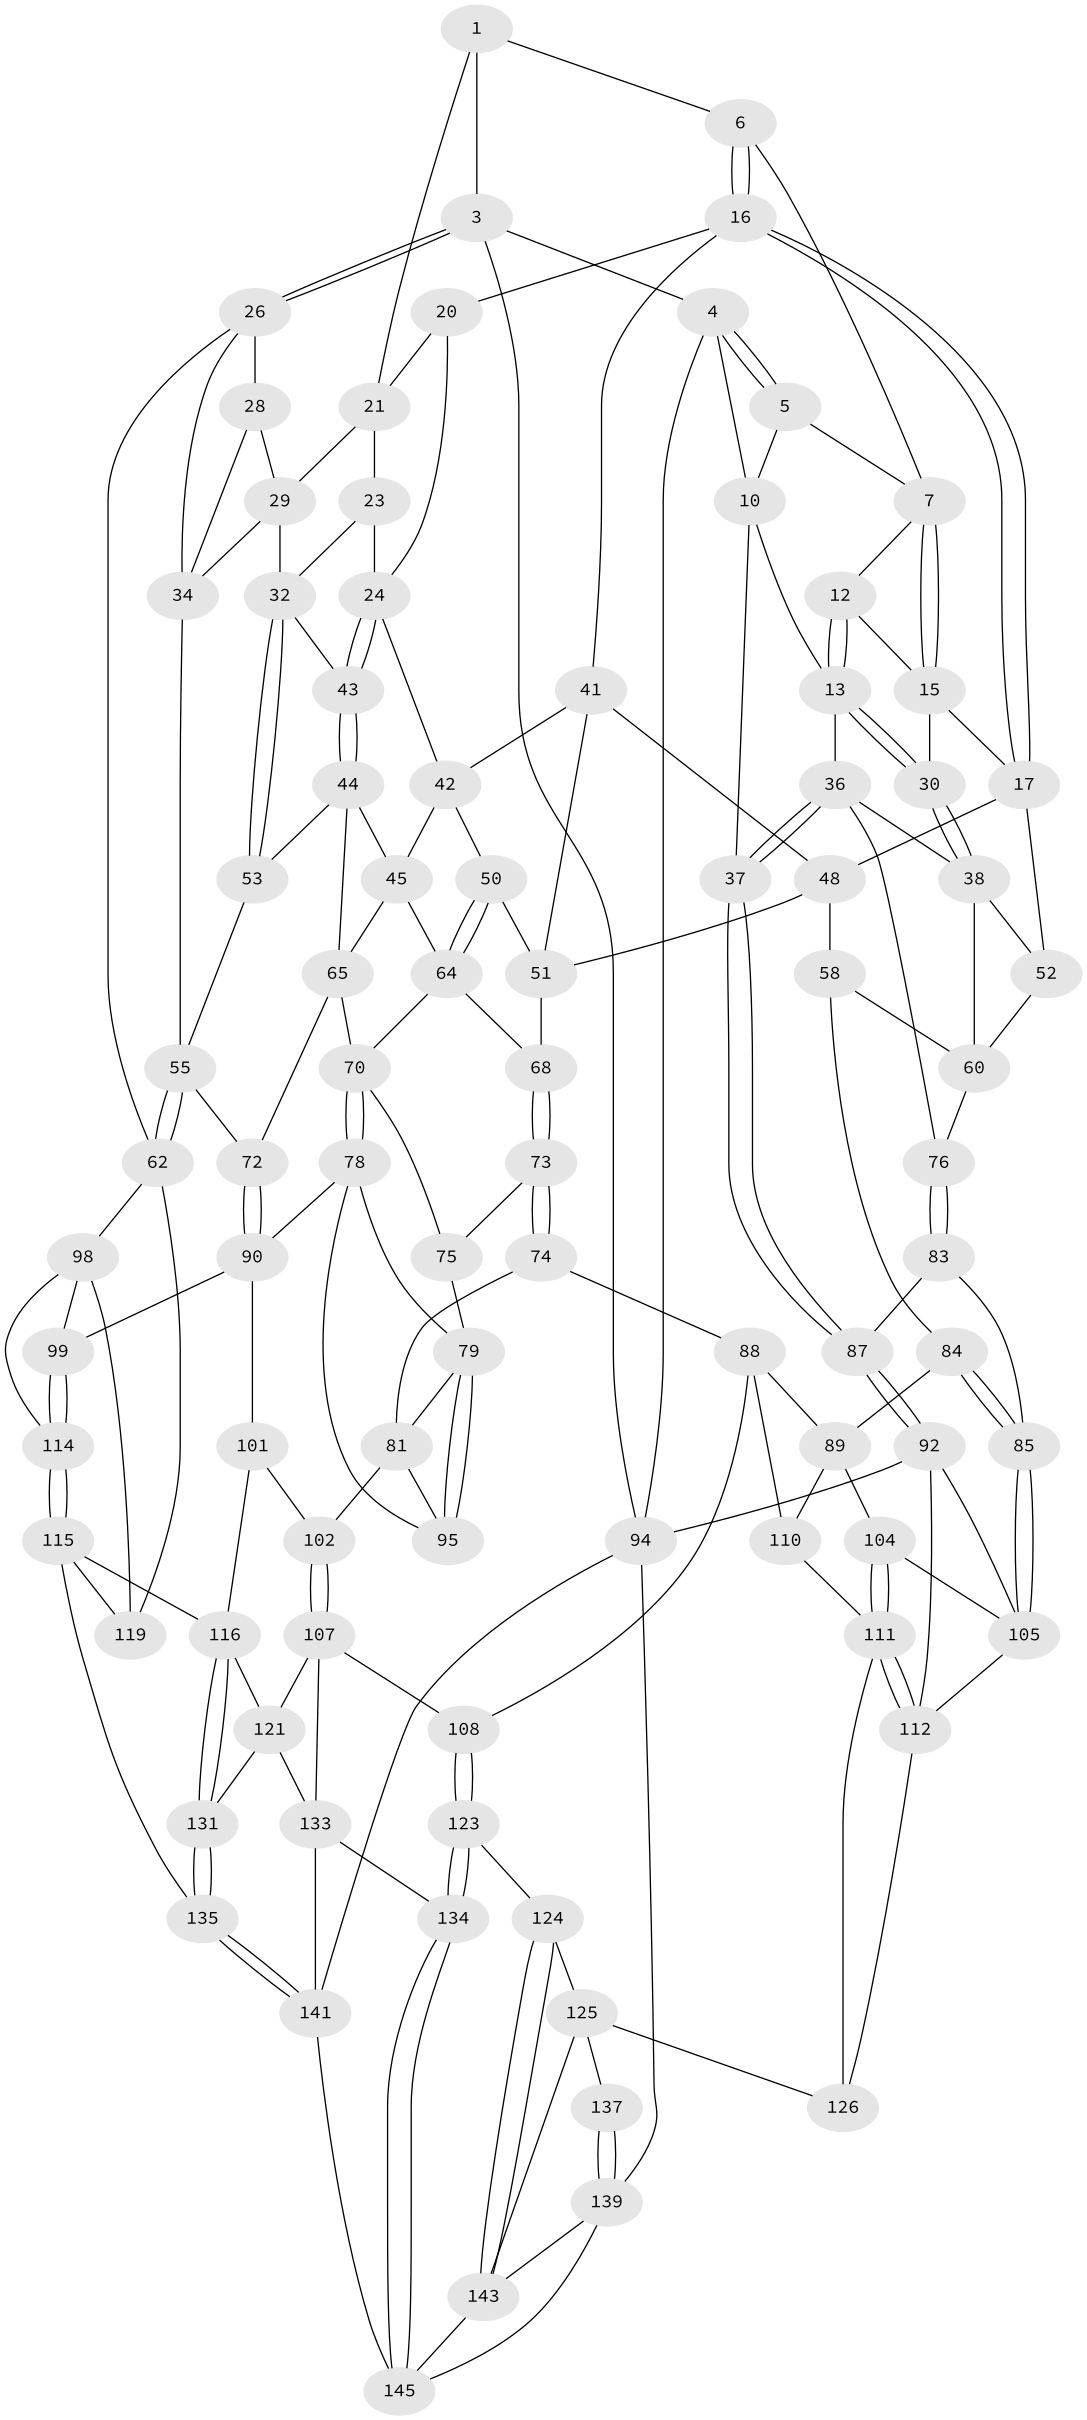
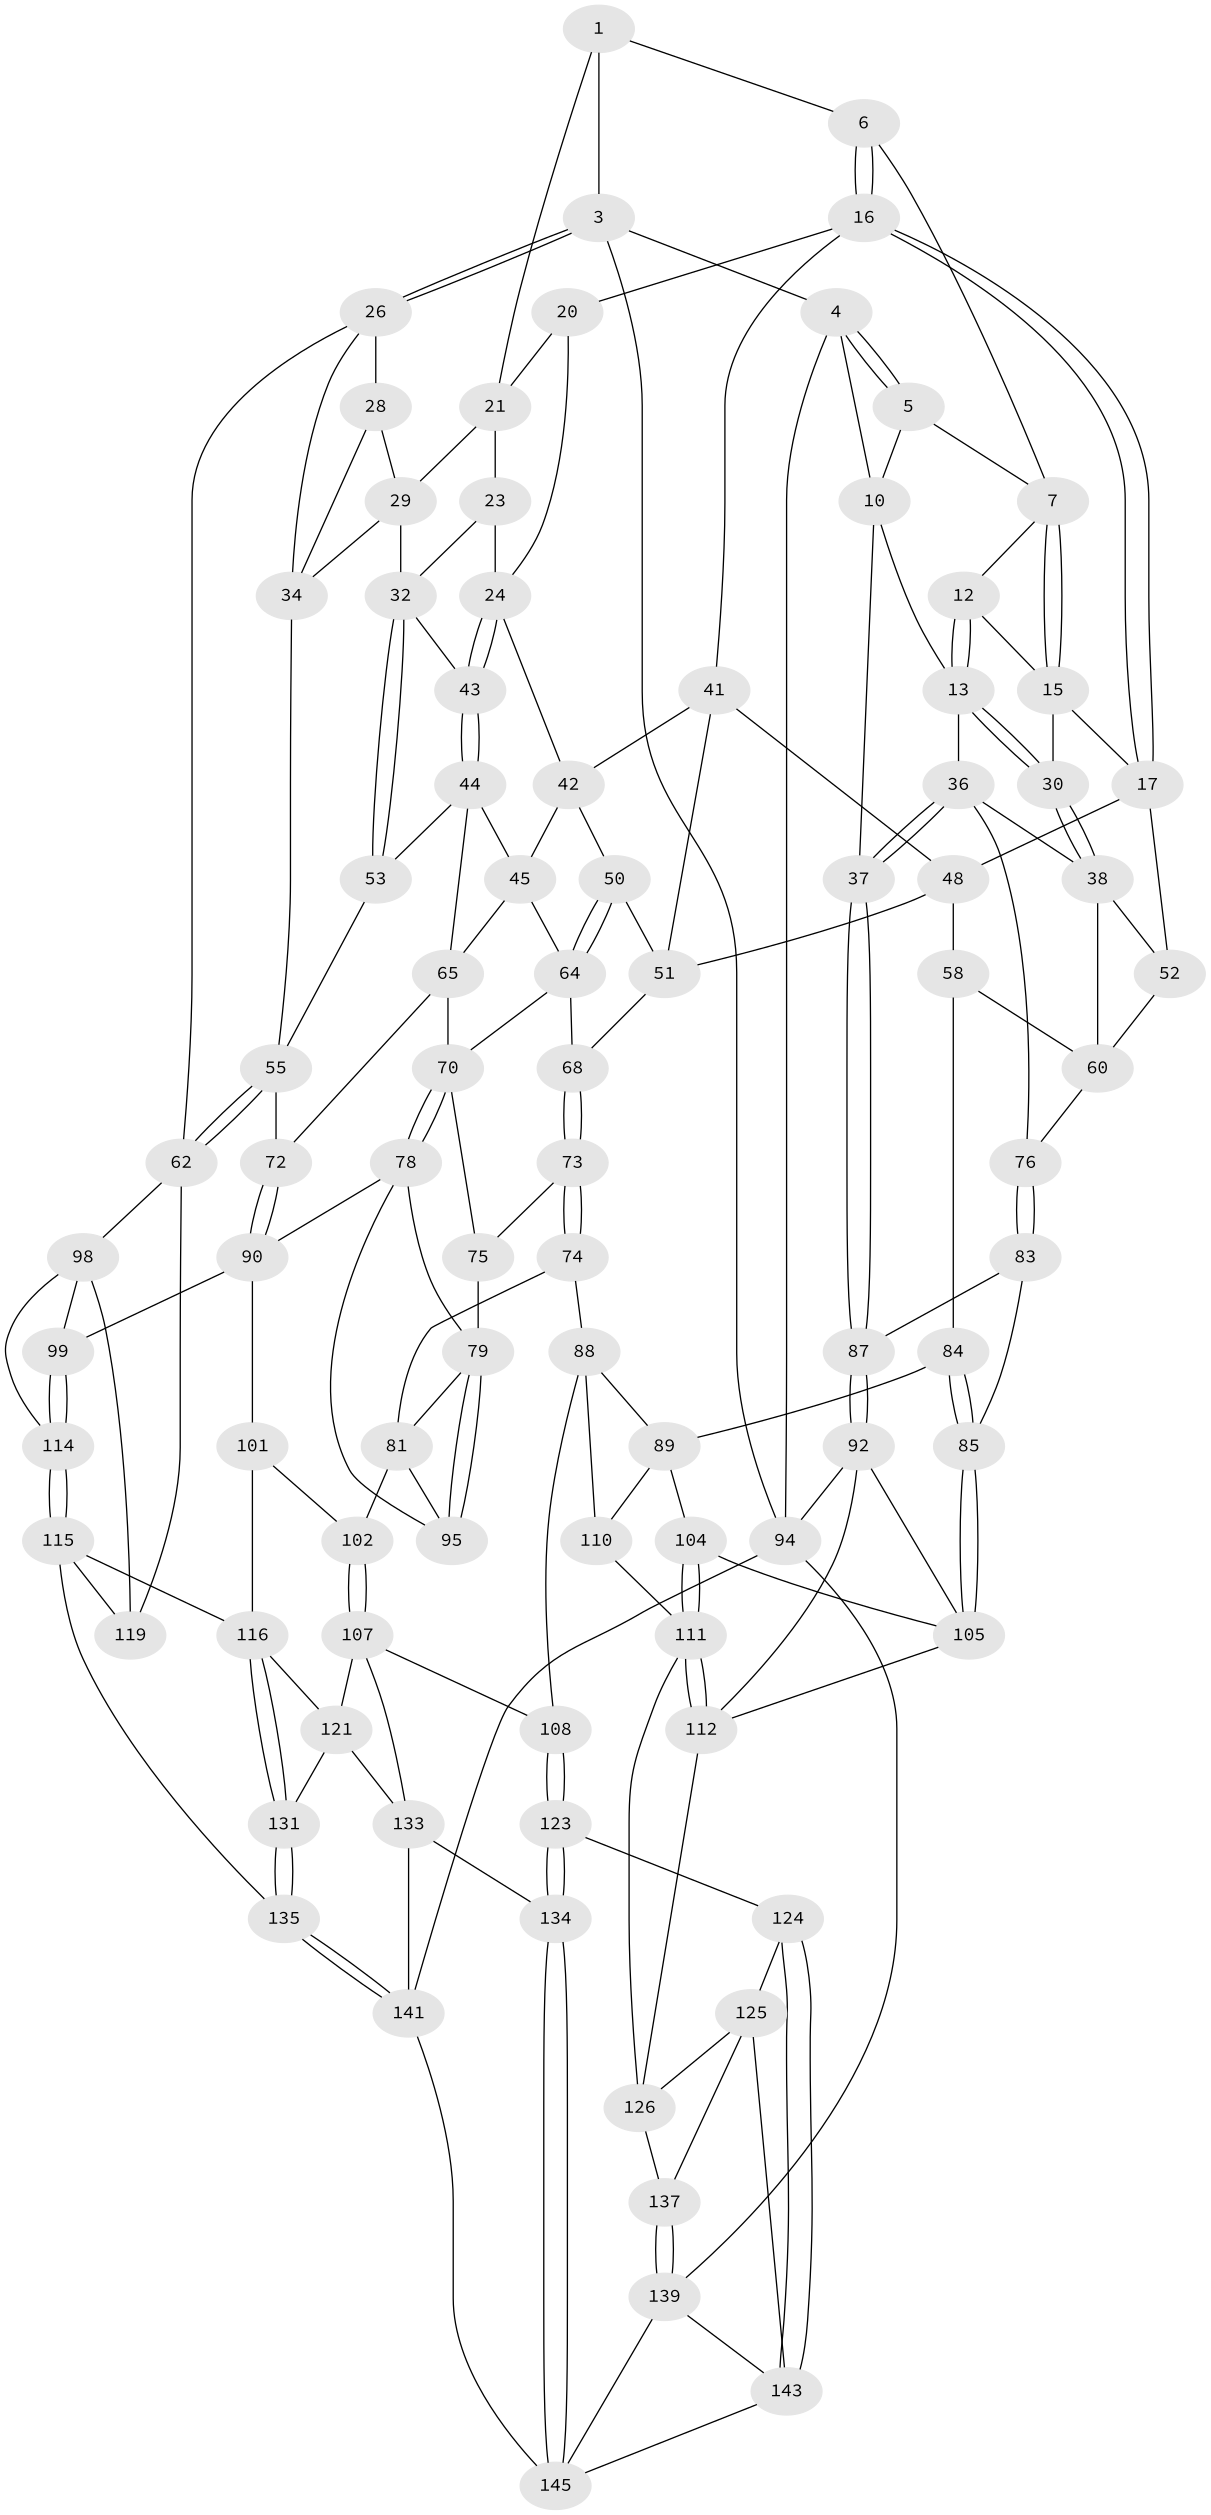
edge "126" -- "137": added
